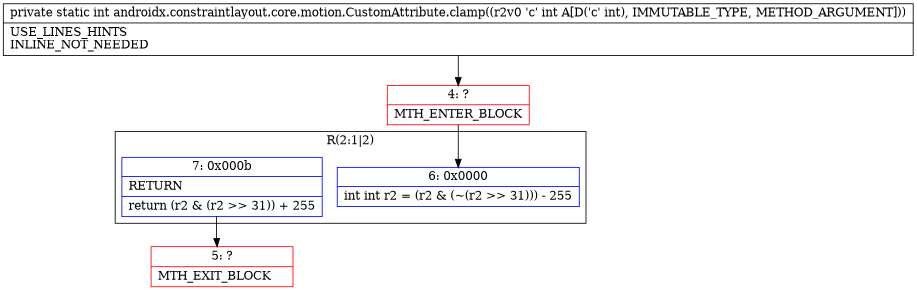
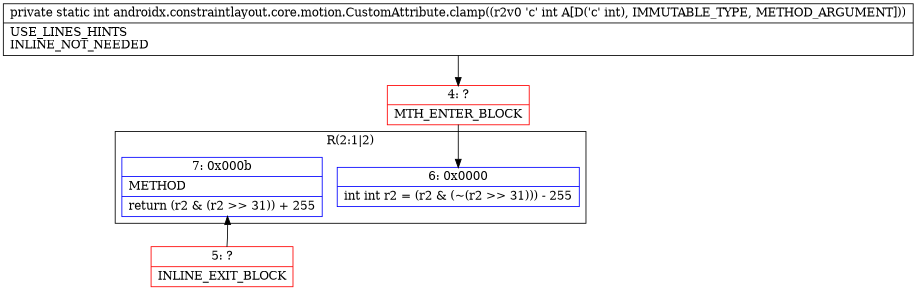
node "7: 0x000b": text "RETURN" -> "METHOD"
edge "7: 0x000b" -> "5: ?": reversed
node "5: ?": text "MTH_EXIT_BLOCK" -> "INLINE_EXIT_BLOCK"
